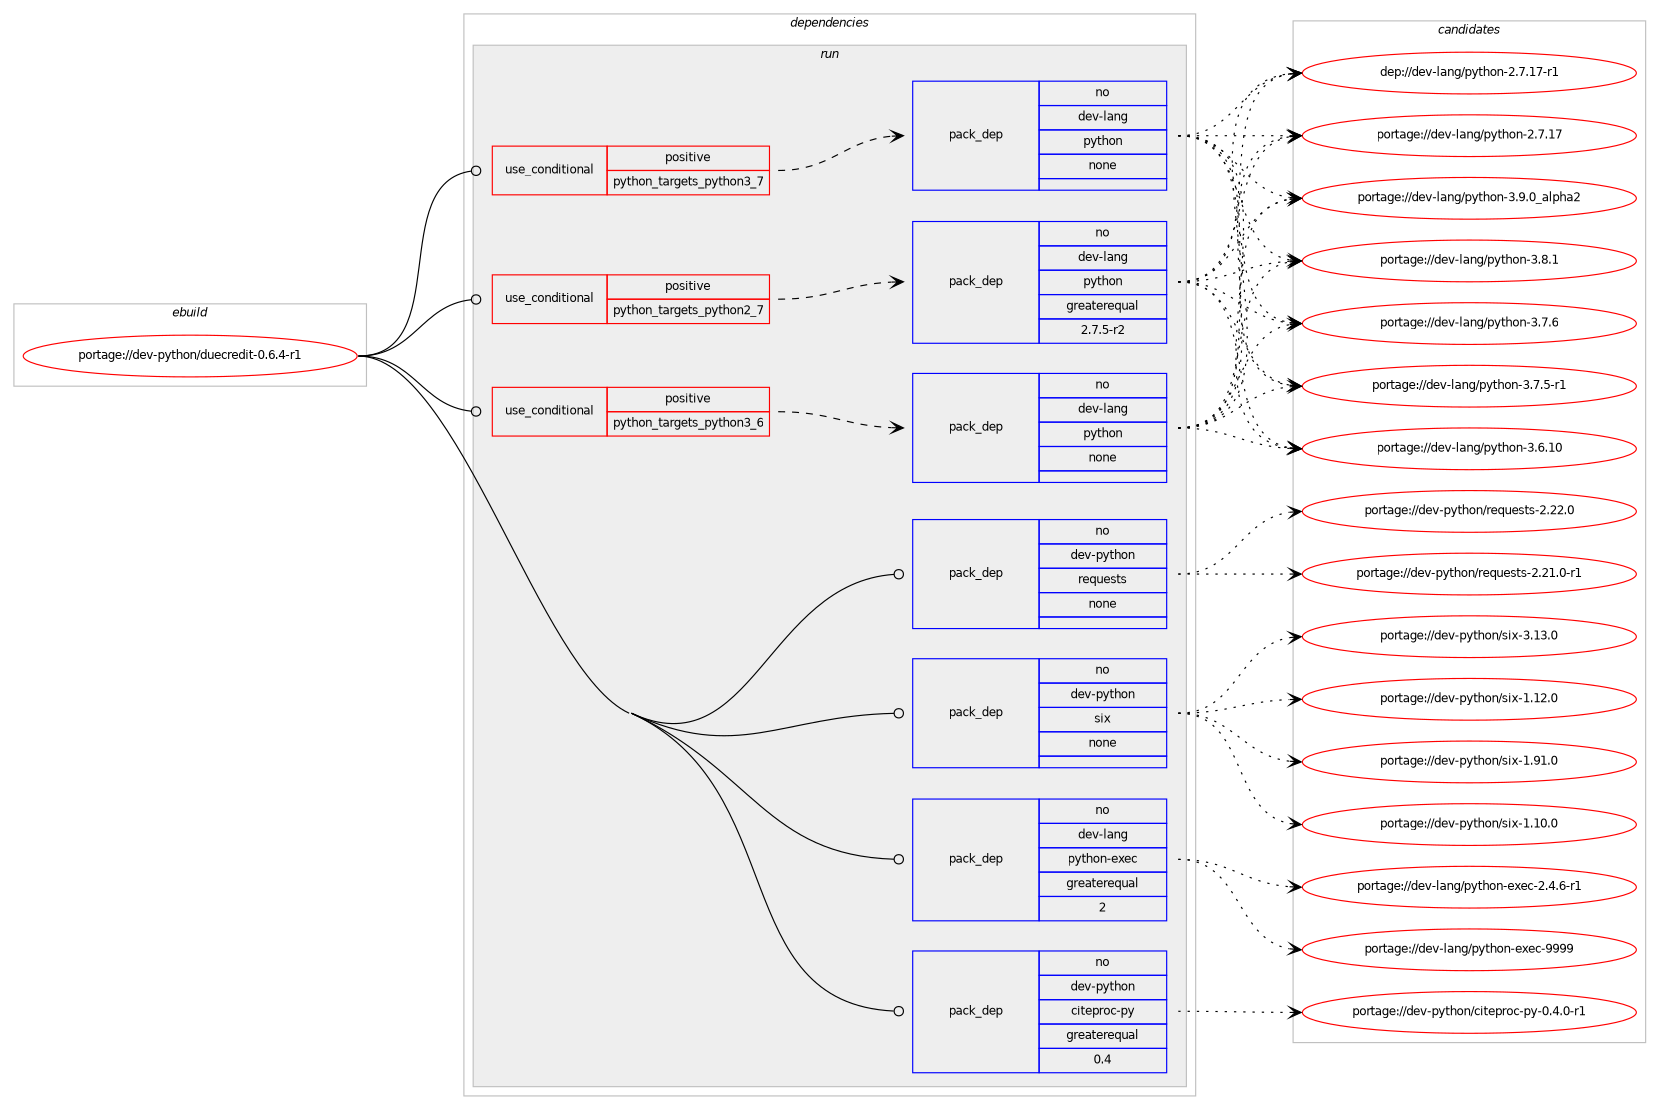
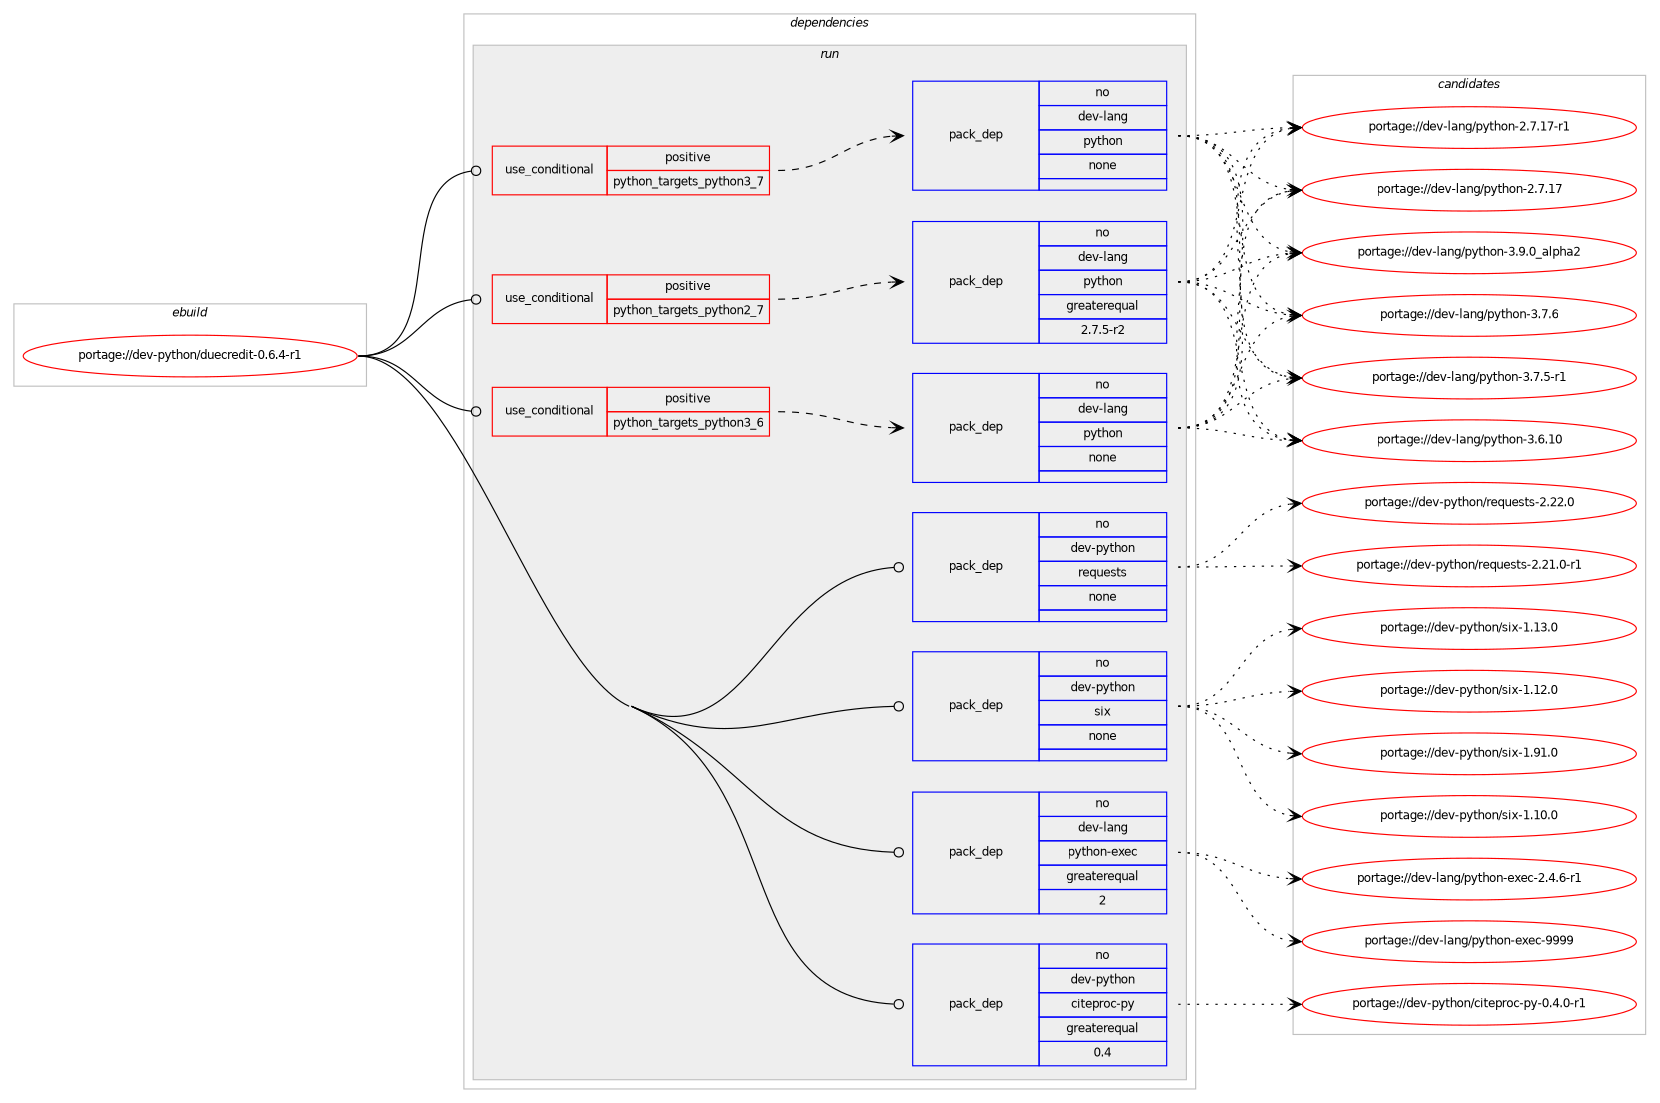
node "dep://dev-lang/python-2.7.17-r1": label "dep://dev-lang/python-2.7.17-r1" -> "portage://dev-lang/python-2.7.17-r1"
node "portage://dev-lang/python-3.8.1": removed
node "portage://dev-python/six-3.13.0": label "portage://dev-python/six-3.13.0" -> "portage://dev-python/six-1.13.0"
